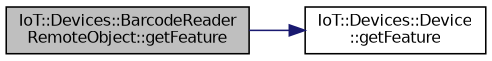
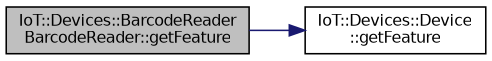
node "IoT::Devices::BarcodeReader RemoteObject::getFeature": label "IoT::Devices::BarcodeReader RemoteObject::getFeature" -> "IoT::Devices::BarcodeReader BarcodeReader::getFeature"
